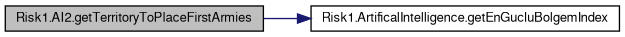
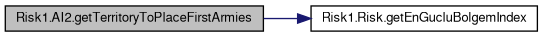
node "Risk1.ArtificalIntelligence.getEnGucluBolgemIndex": label "Risk1.ArtificalIntelligence.getEnGucluBolgemIndex" -> "Risk1.Risk.getEnGucluBolgemIndex"
